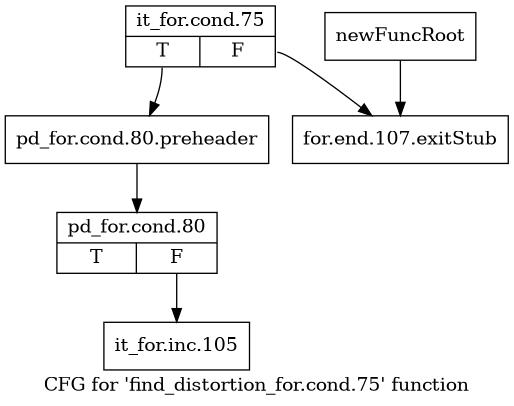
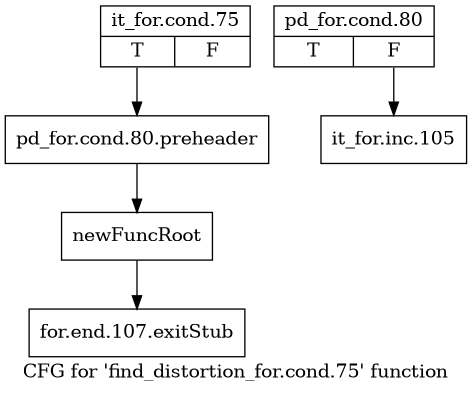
edge "it_for.cond.75" -> "for.end.107.exitStub": removed
edge "pd_for.cond.80.preheader" -> "pd_for.cond.80": now "pd_for.cond.80.preheader" -> "newFuncRoot"
